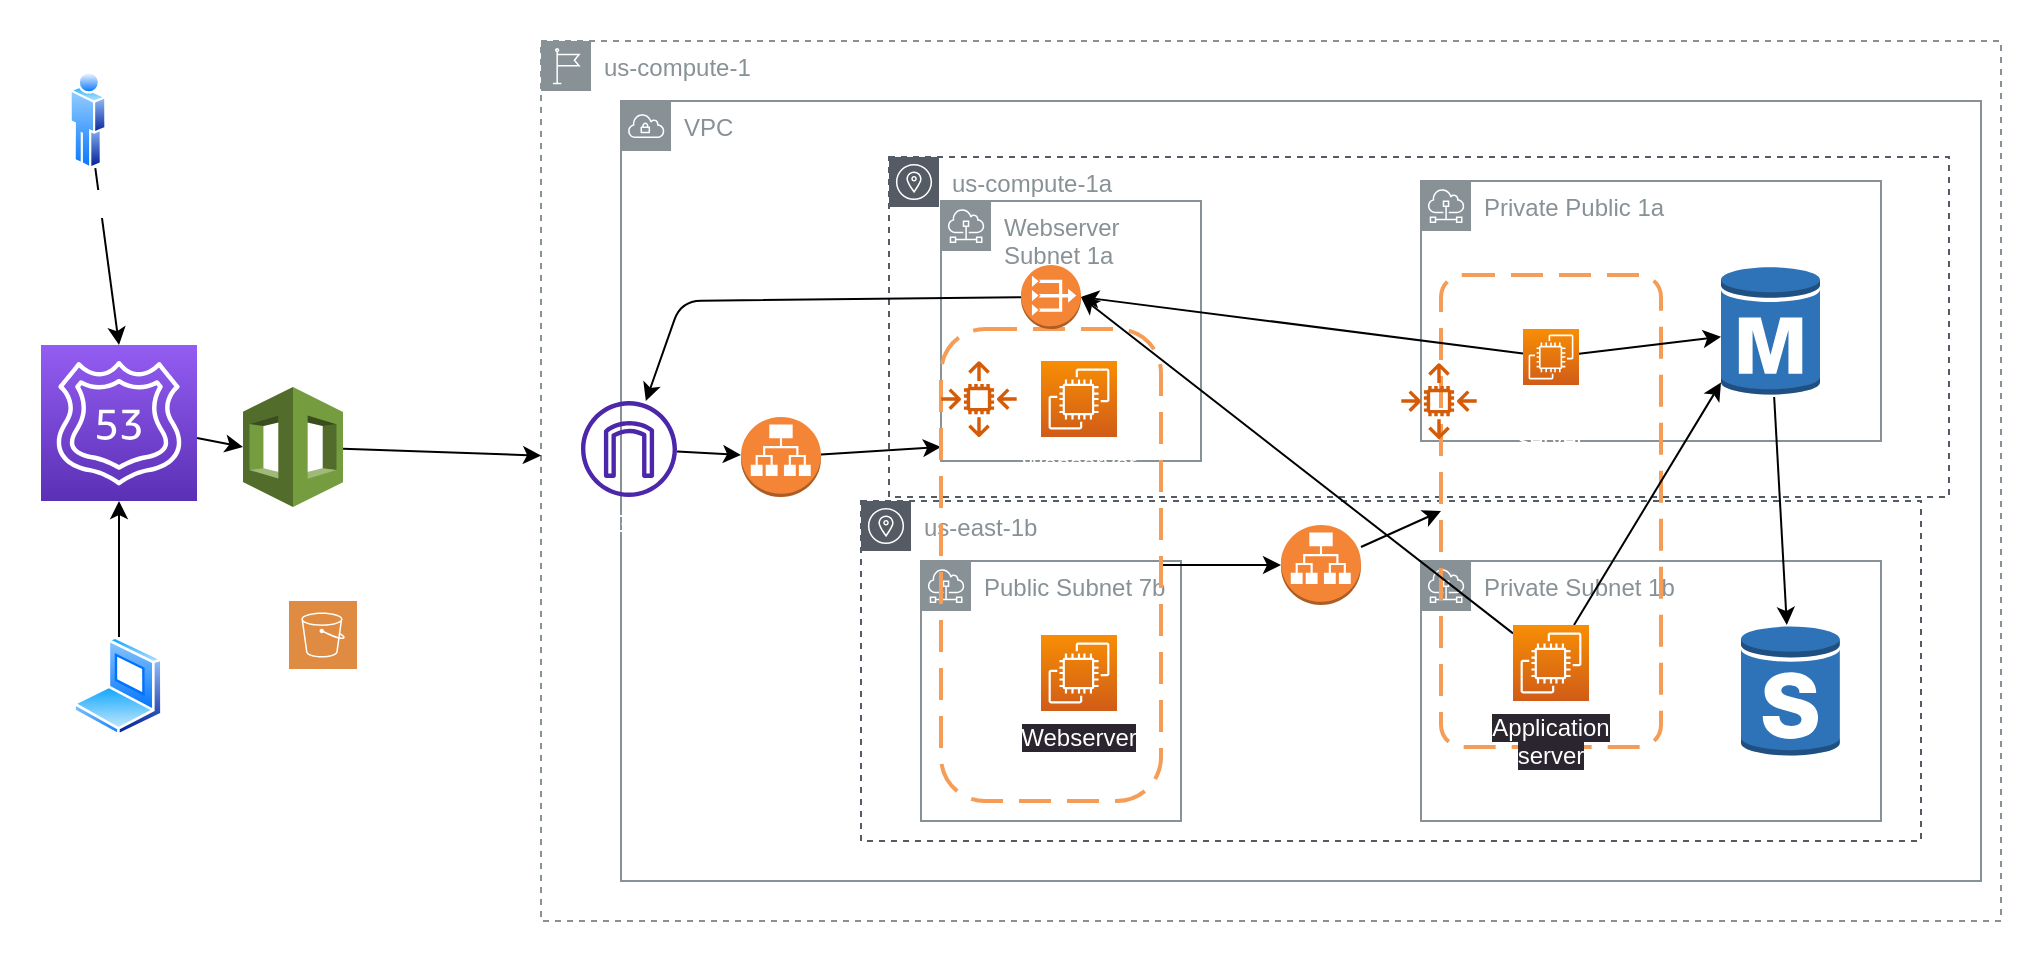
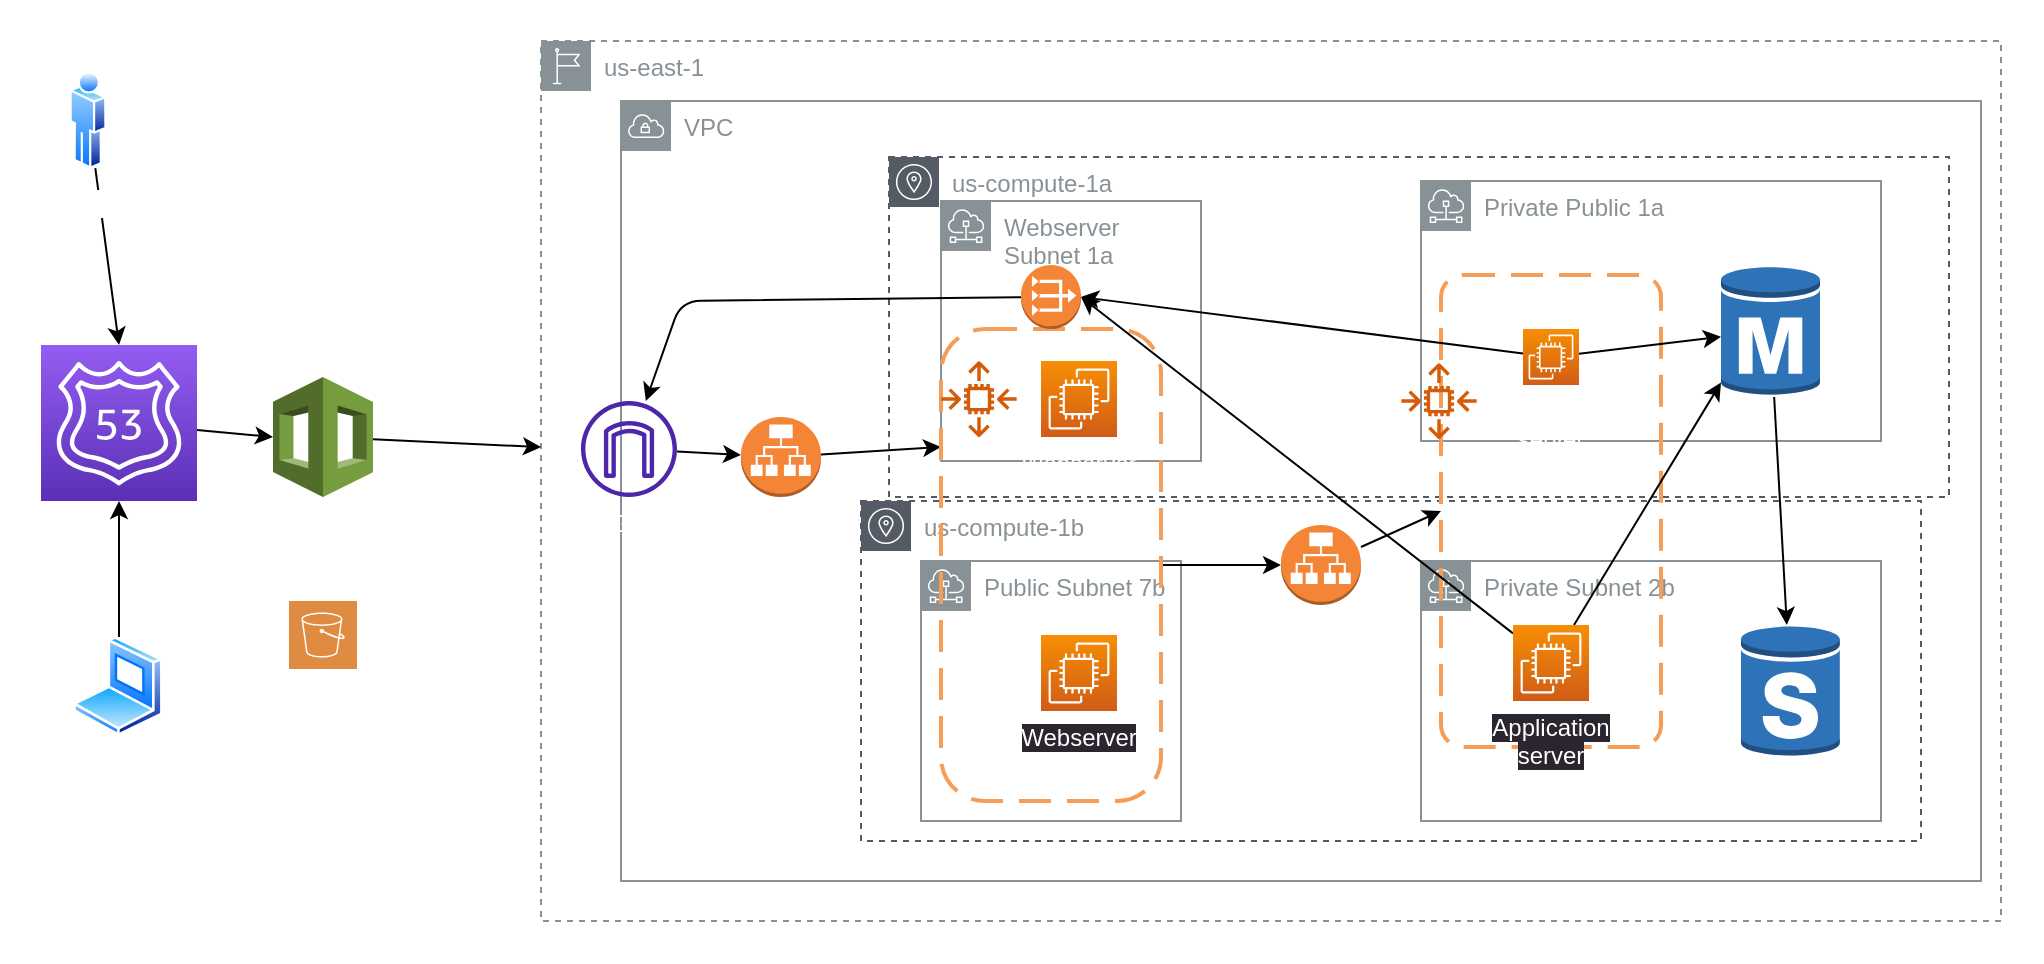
node "us-compute-1": label "us-compute-1" -> "us-east-1"
node "CloudFormation": moved (293, 447) -> (323, 437)
node "us-east-1b": label "us-east-1b" -> "us-compute-1b"
node "Private Subnet 1b": label "Private Subnet 1b" -> "Private Subnet 2b"
